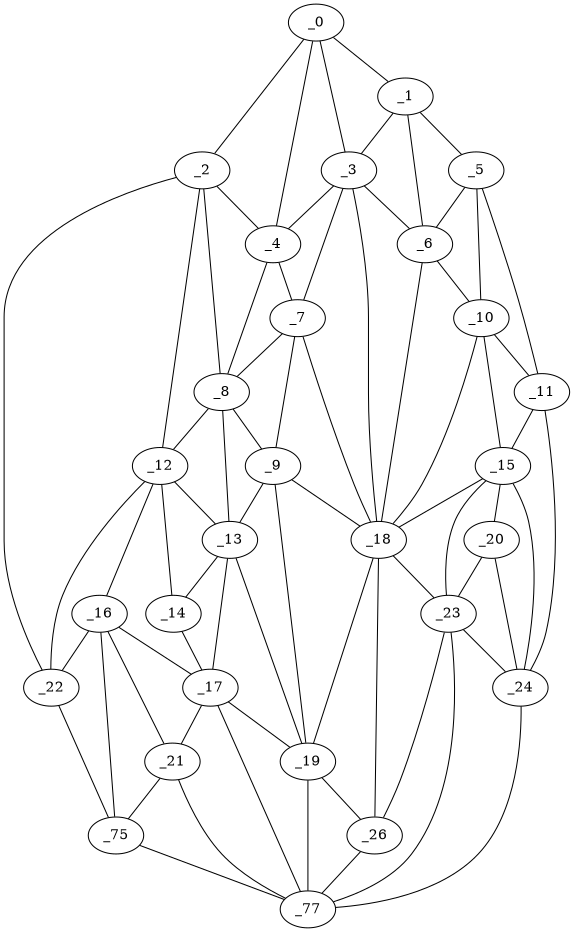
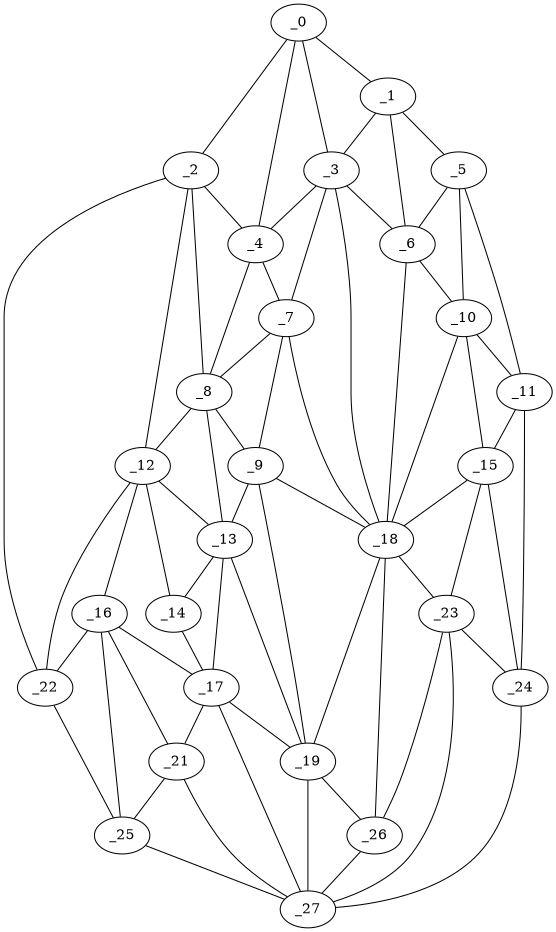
node "_20": removed
node "_75": label "_75" -> "_25"
node "_77": label "_77" -> "_27"
